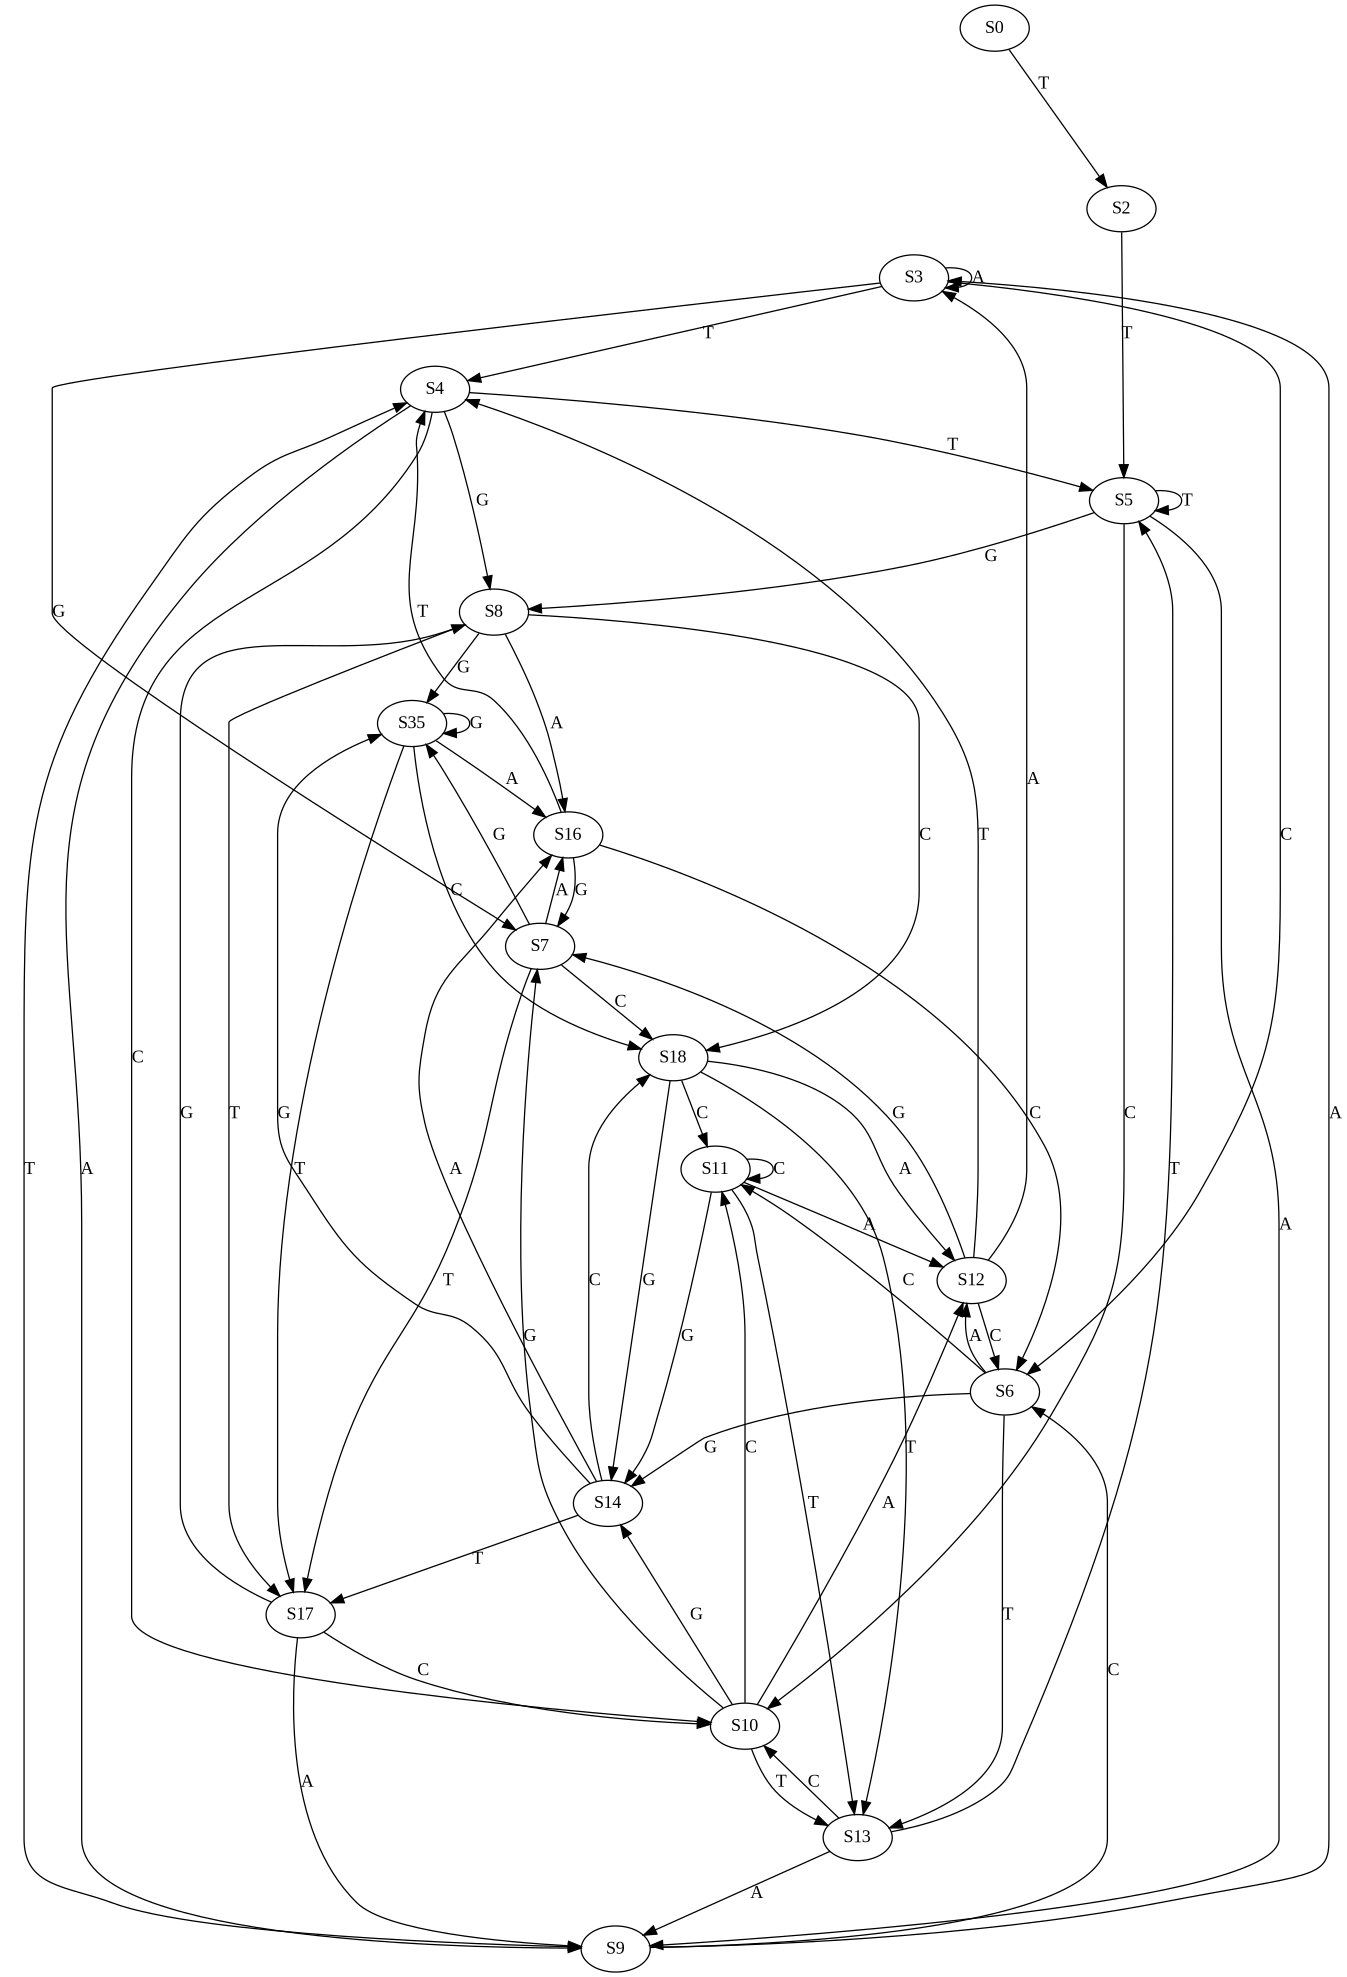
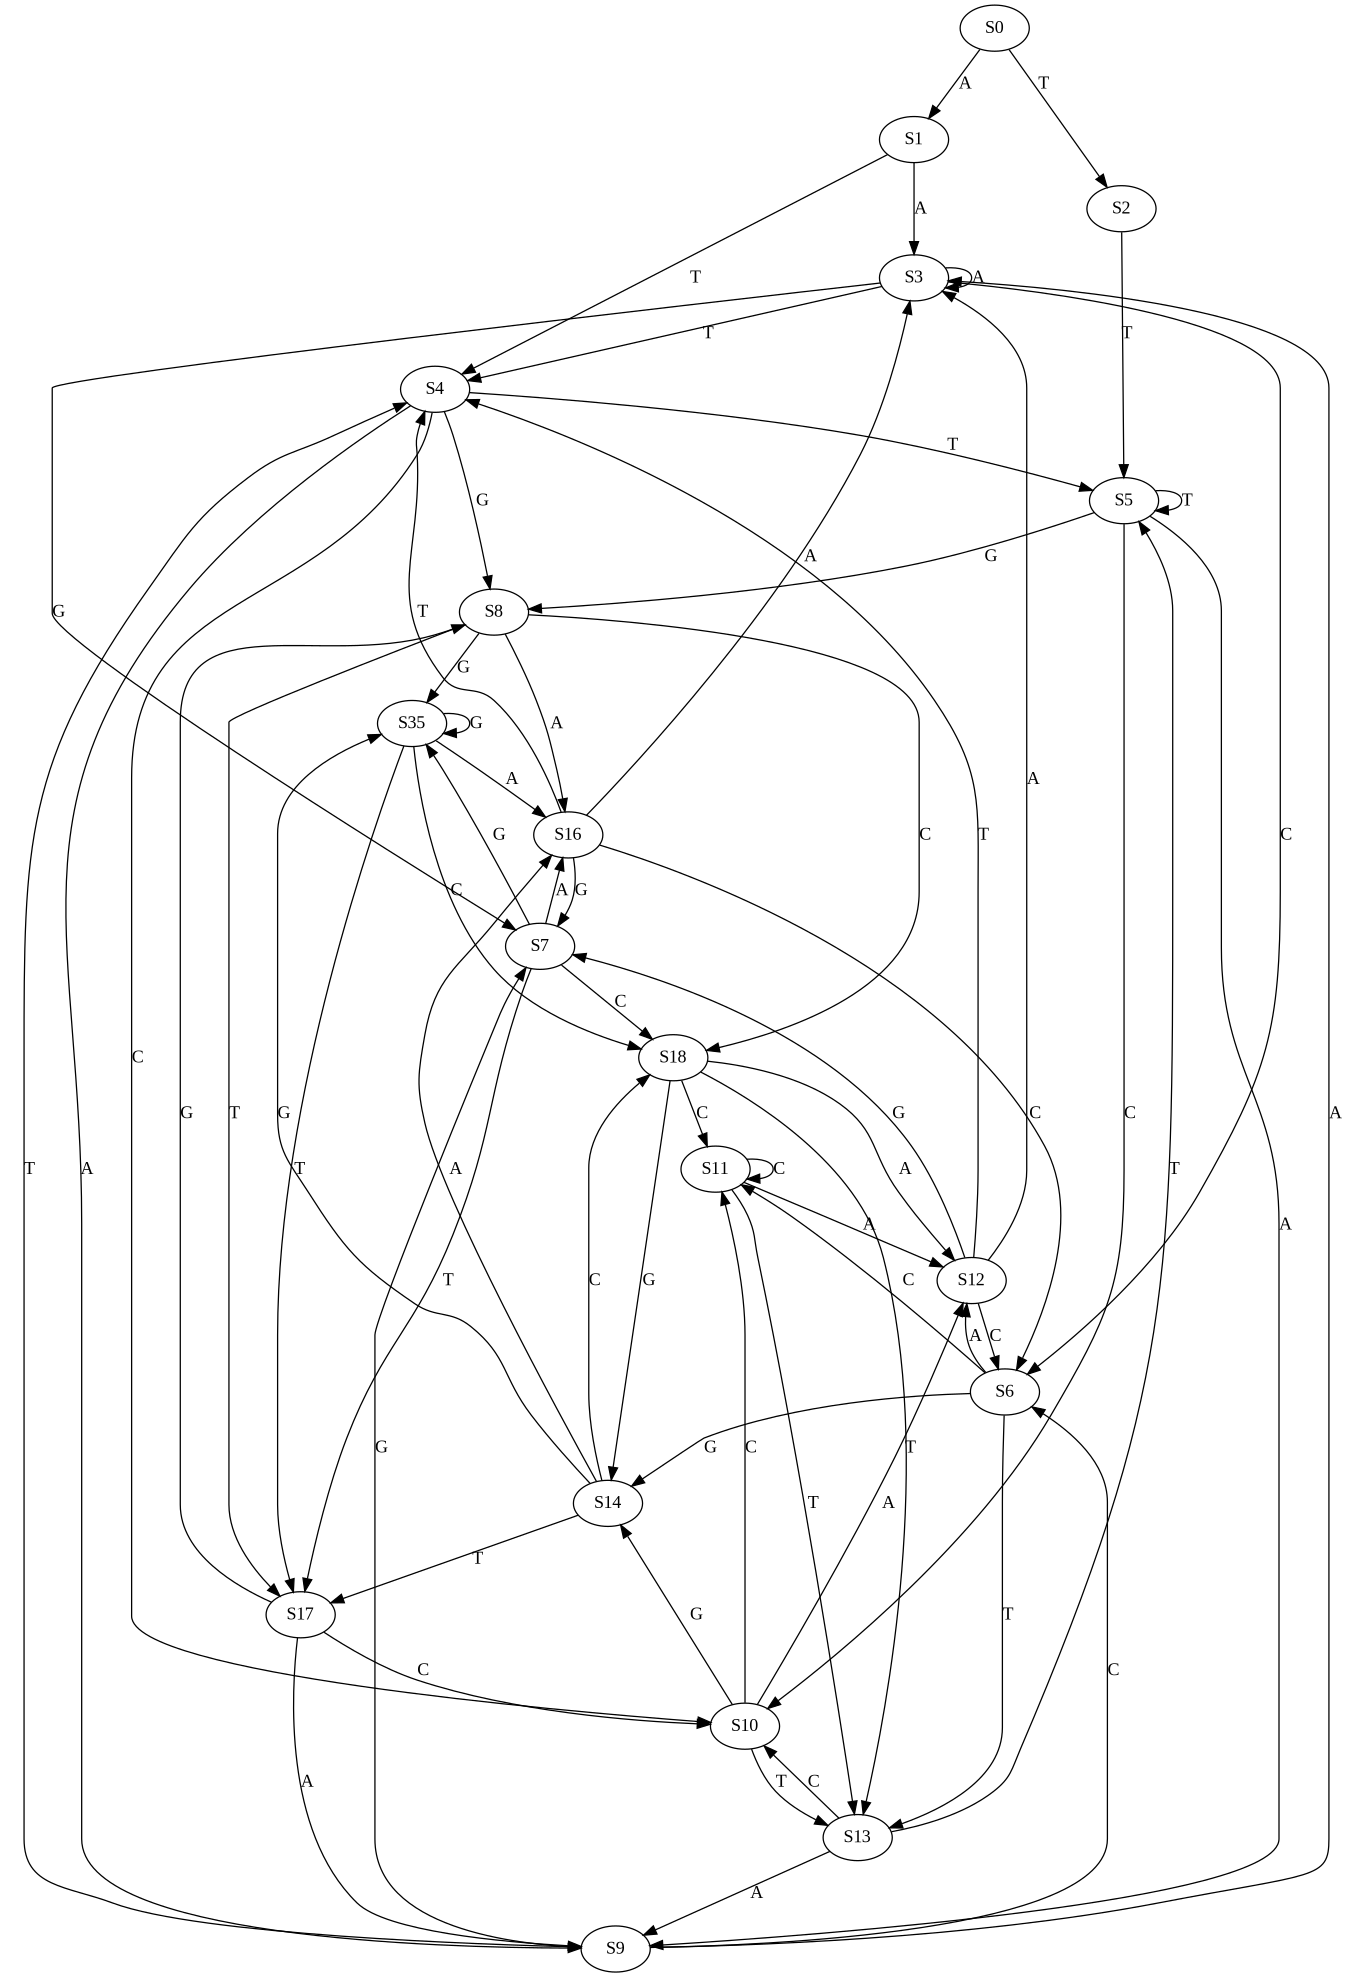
node "S1": added
edge "S16" -> "S3": added, label "A"
edge "S11" -> "S14": removed, label "G"
edge "S10" -> "S7": now "S9" -> "S7"
